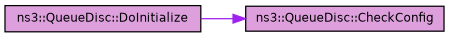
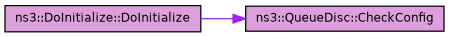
node "ns3::QueueDisc::DoInitialize": label "ns3::QueueDisc::DoInitialize" -> "ns3::DoInitialize::DoInitialize"
